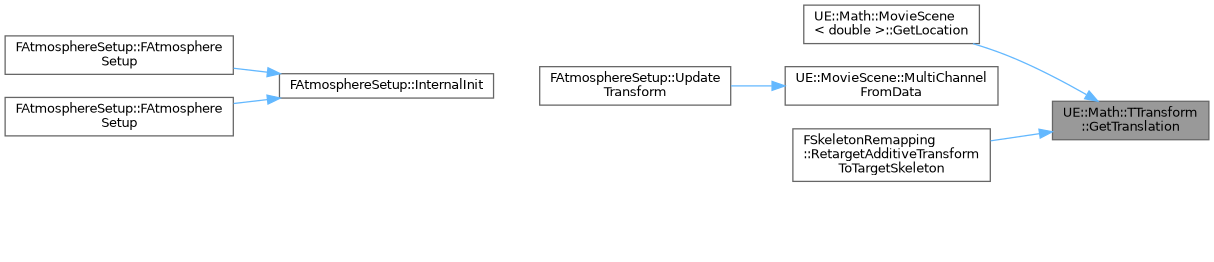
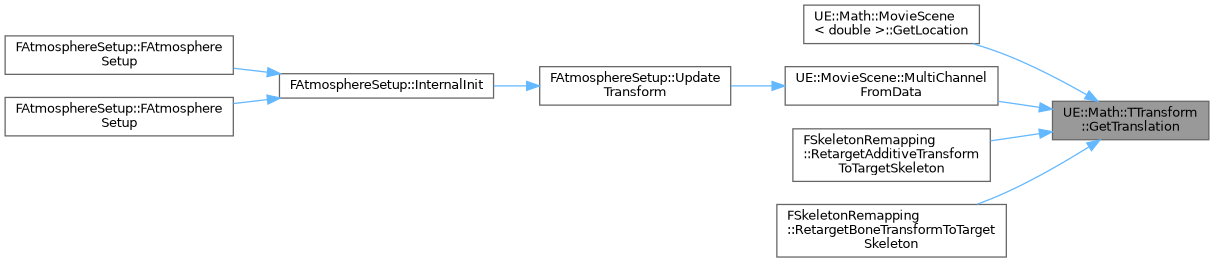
edge "FAtmosphereSetup::InternalInit" -> "FAtmosphereSetup::Update Transform": added
edge "UE::MovieScene::MultiChannel FromData" -> "UE::Math::TTransform ::GetTranslation": added
node "FSkeletonRemapping ::RetargetBoneTransformToTarget Skeleton": added
